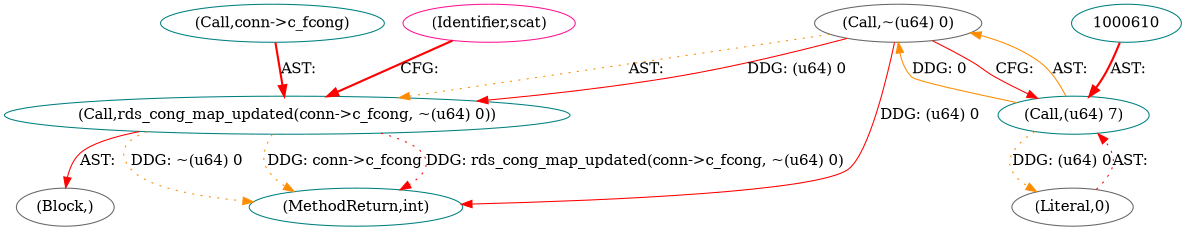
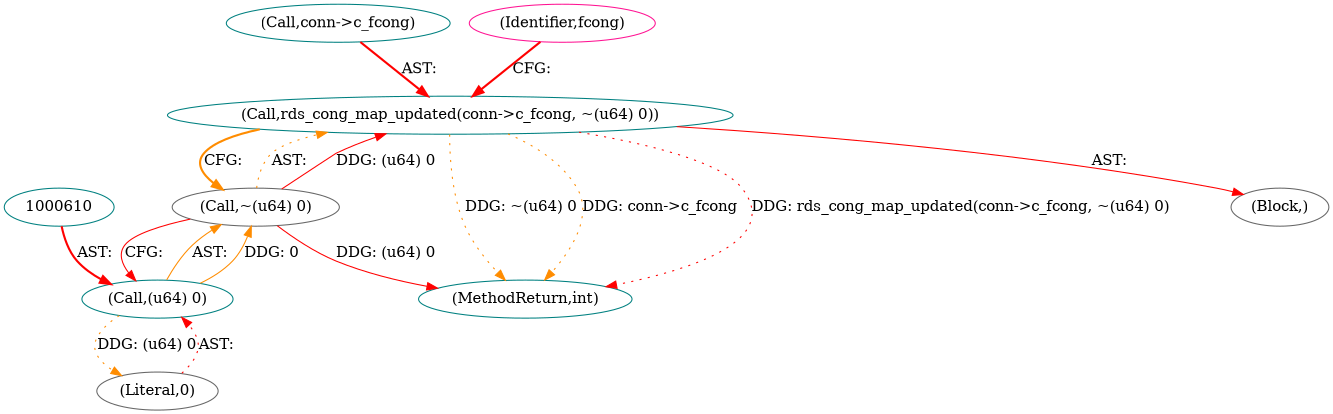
node "(Identifier,scat)": label "(Identifier,scat)" -> "(Identifier,fcong)"
node "(Call,(u64) 7)": label "(Call,(u64) 7)" -> "(Call,(u64) 0)"
edge "(Call,rds_cong_map_updated(conn->c_fcong, ~(u64) 0))" -> "(Call,~(u64) 0)": added, label "CFG:"
